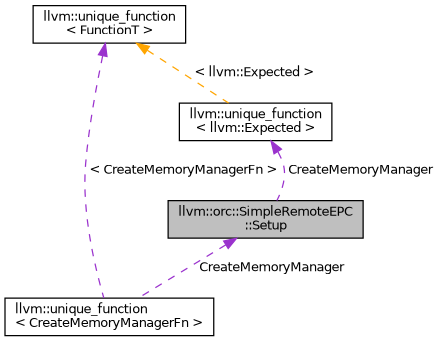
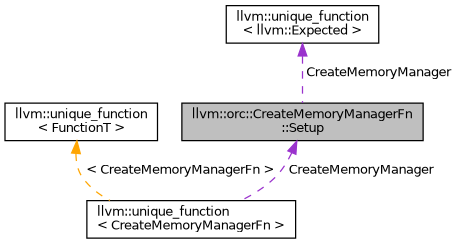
edge "llvm::unique_function < llvm::Expected >" -> "llvm::unique_function < FunctionT >": removed, label "< llvm::Expected >"
edge "llvm::unique_function < CreateMemoryManagerFn >" -> "llvm::unique_function < FunctionT >": color darkorchid3 -> orange
node "llvm::orc::SimpleRemoteEPC ::Setup": label "llvm::orc::SimpleRemoteEPC ::Setup" -> "llvm::orc::CreateMemoryManagerFn ::Setup"
